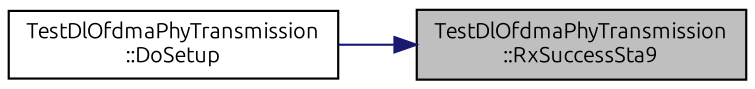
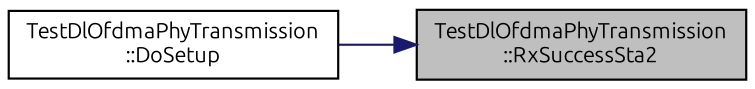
node "TestDlOfdmaPhyTransmission ::RxSuccessSta9": label "TestDlOfdmaPhyTransmission ::RxSuccessSta9" -> "TestDlOfdmaPhyTransmission ::RxSuccessSta2"
